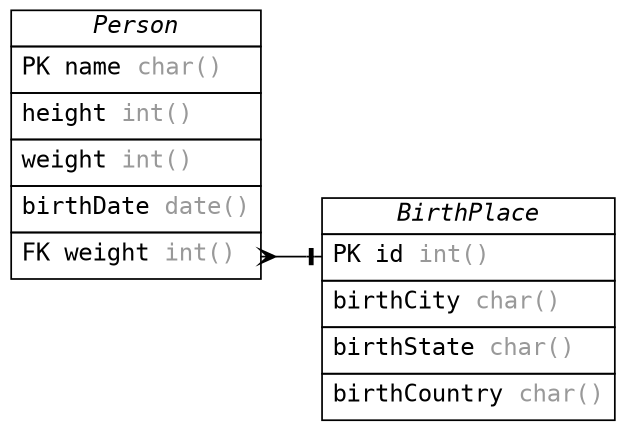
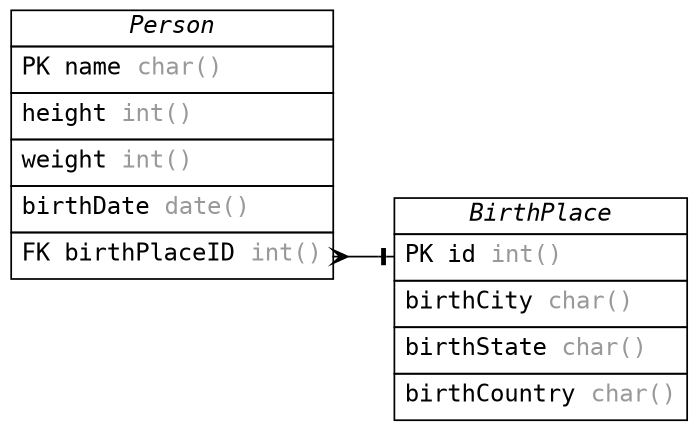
node "Person": text "FK weight" -> "FK birthPlaceID"
